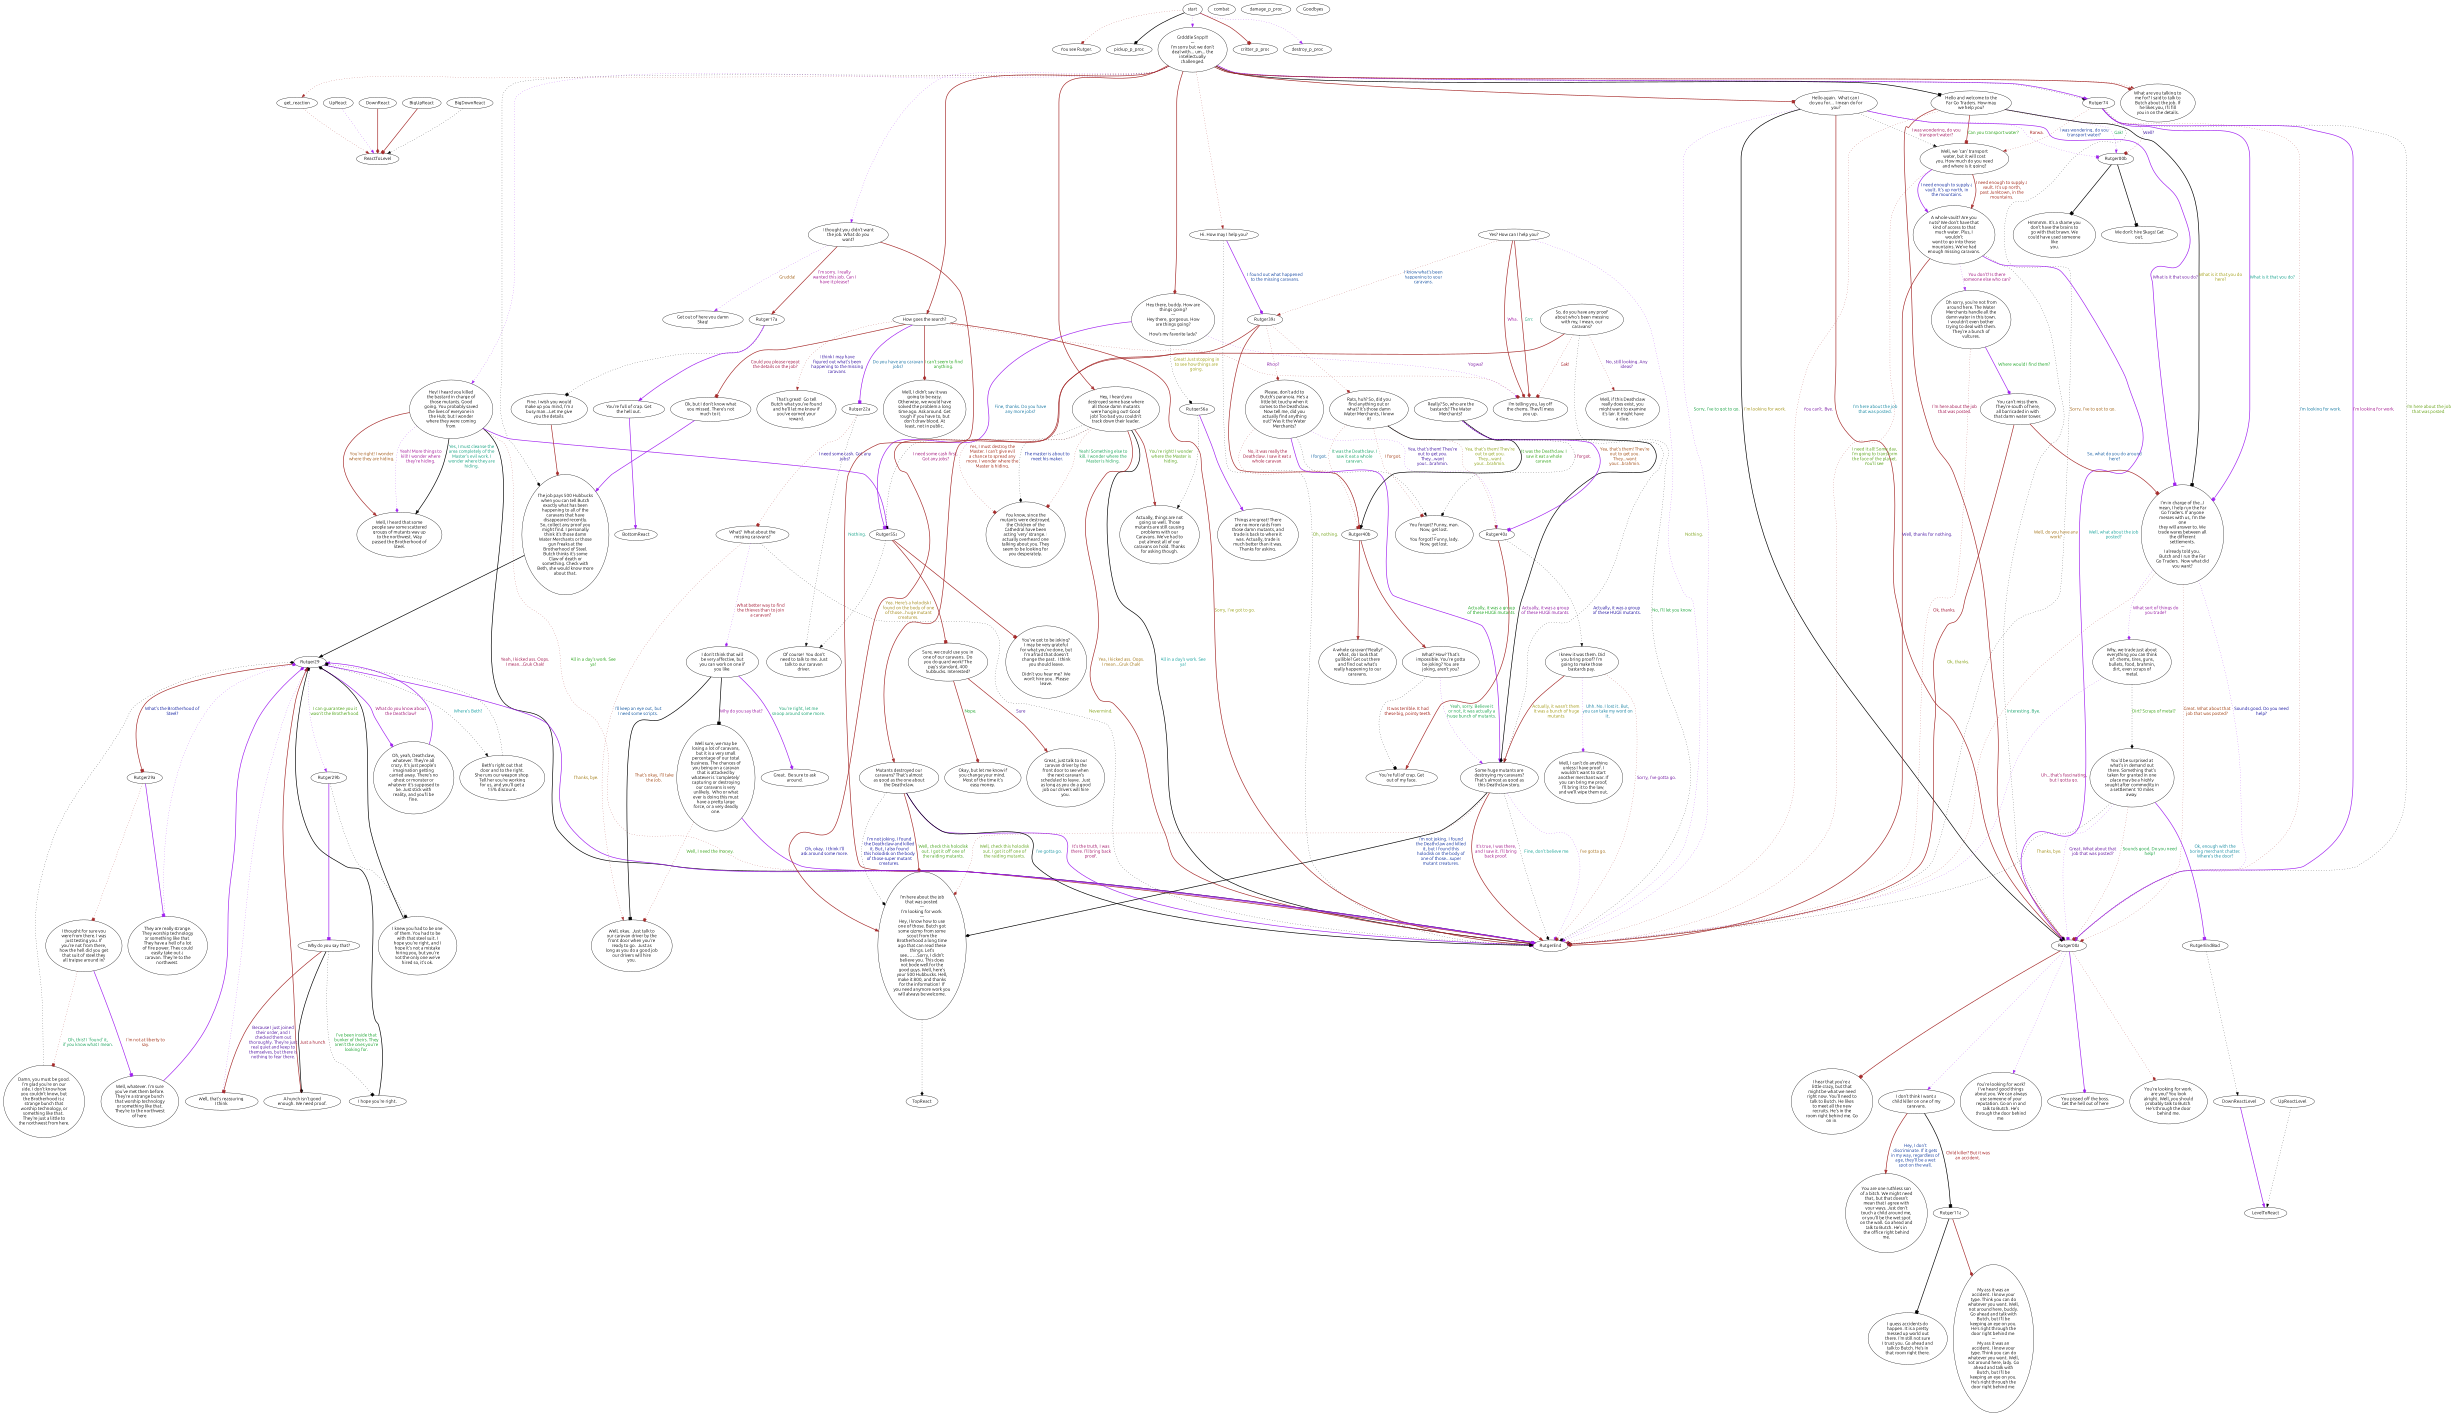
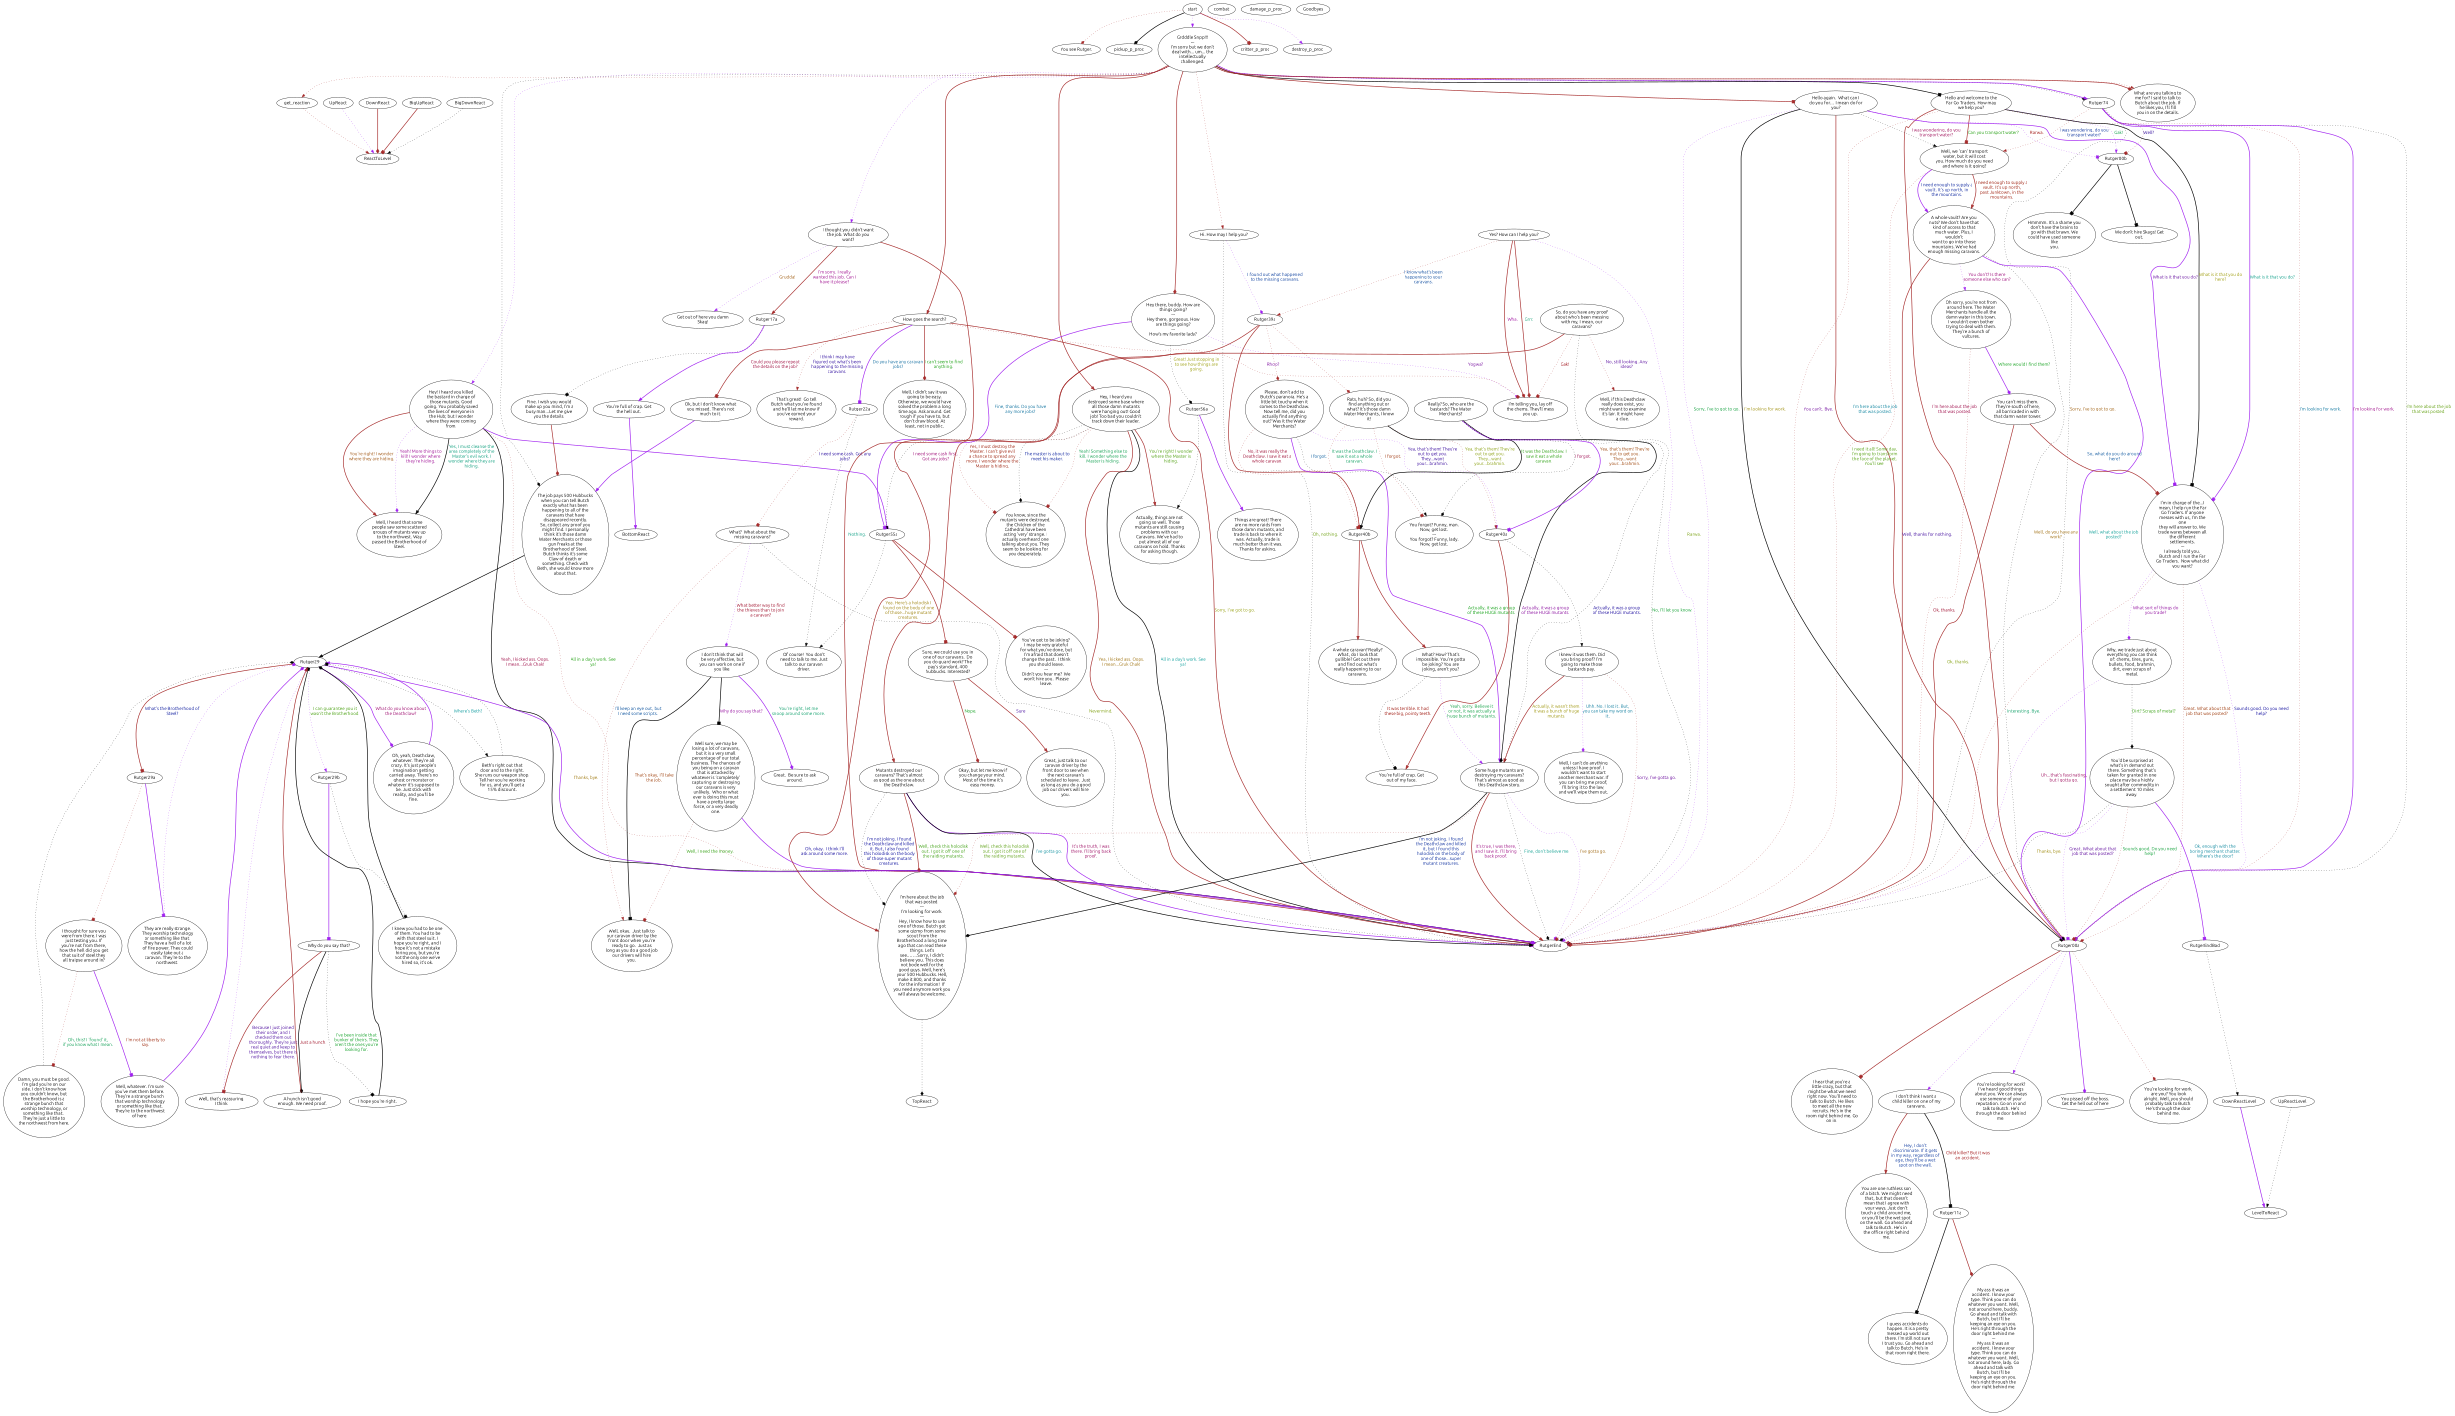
edge "Hi. How may I help you?" -> "Rutger39a": style bold -> dotted
edge "Yes? How can I help you?" -> "RutgerEnd": label "Nothing." -> "Rarwa."
